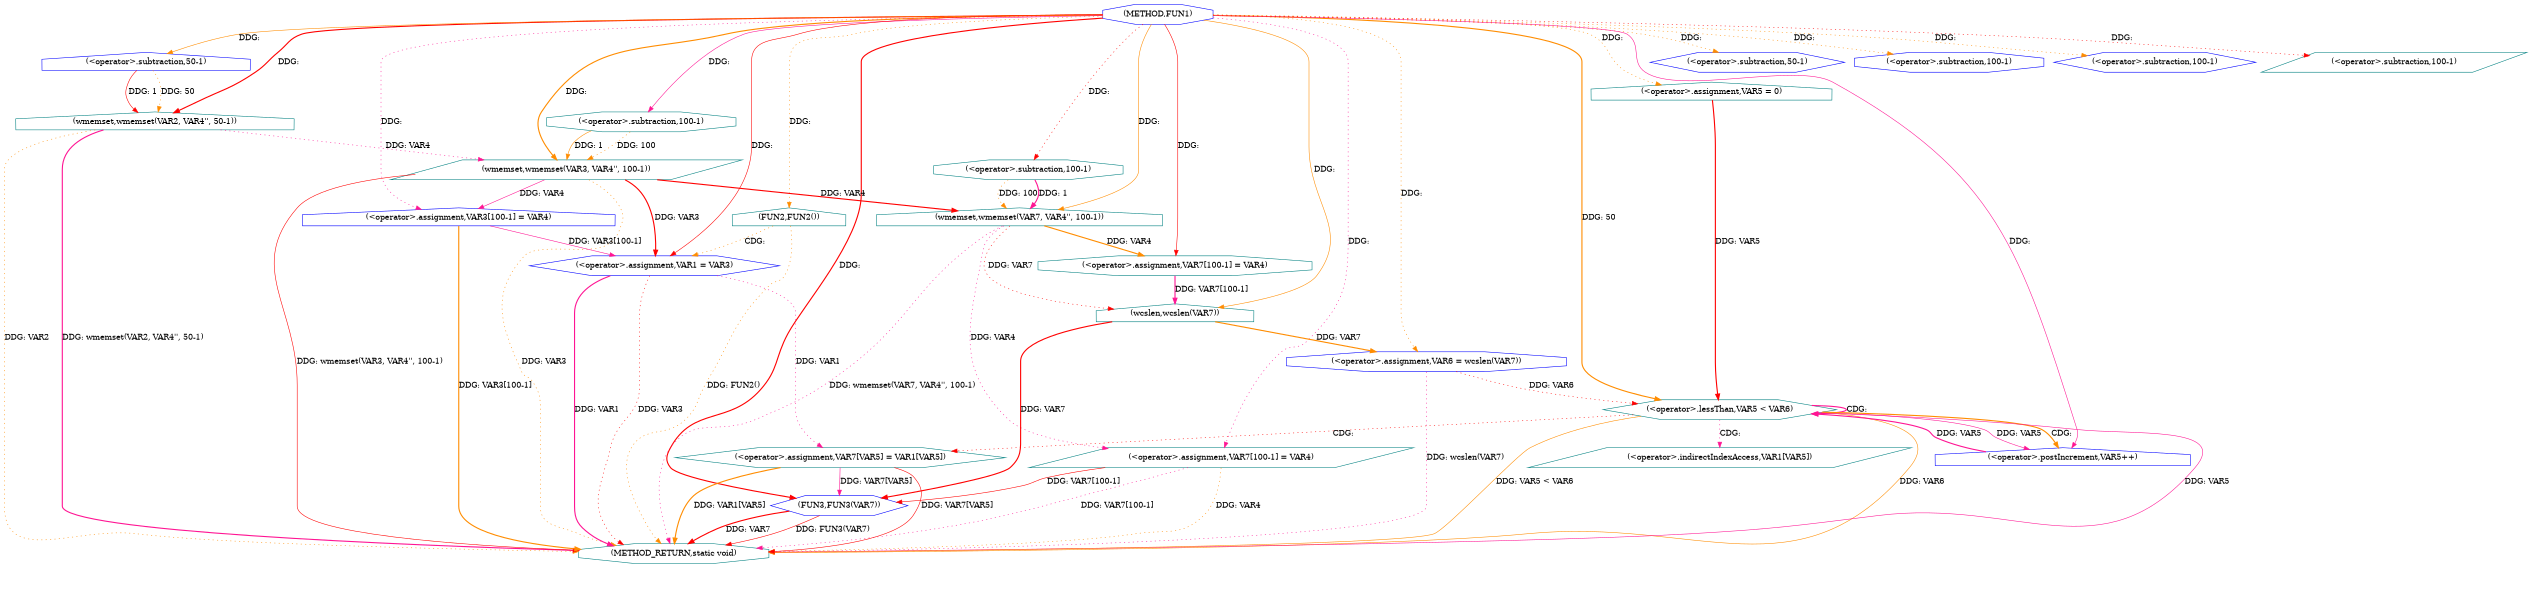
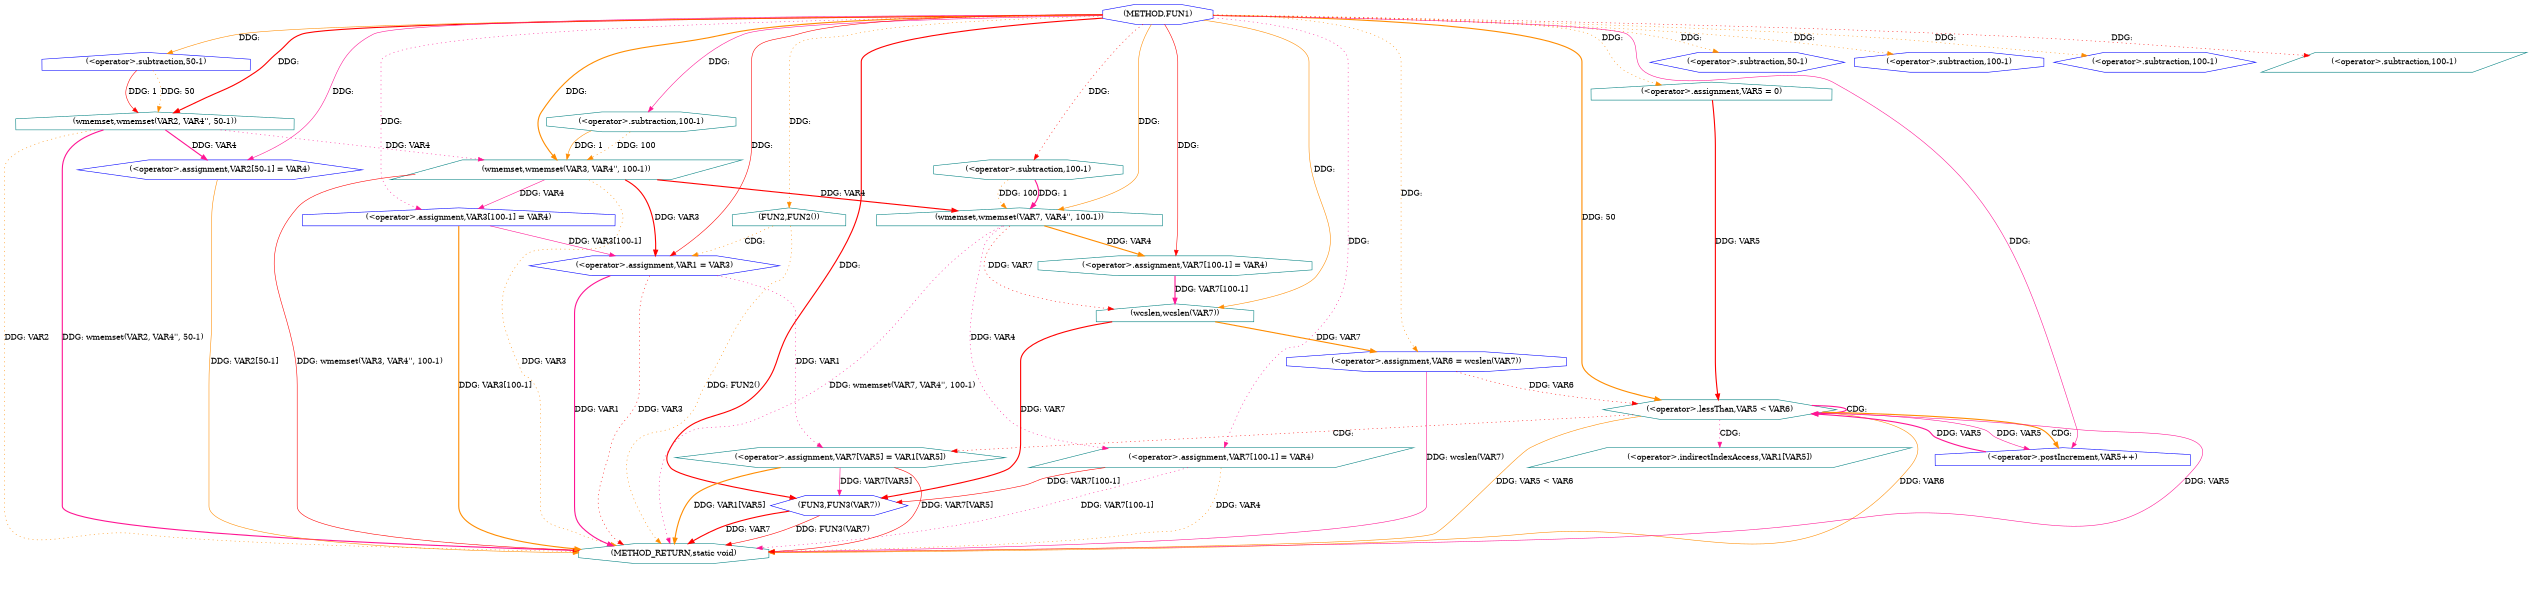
node "(<operator>.assignment,VAR2[50-1] = VAR4)": added
edge "(<operator>.assignment,VAR6 = wcslen(VAR7))" -> "(METHOD_RETURN,static void)": style dotted -> solid
